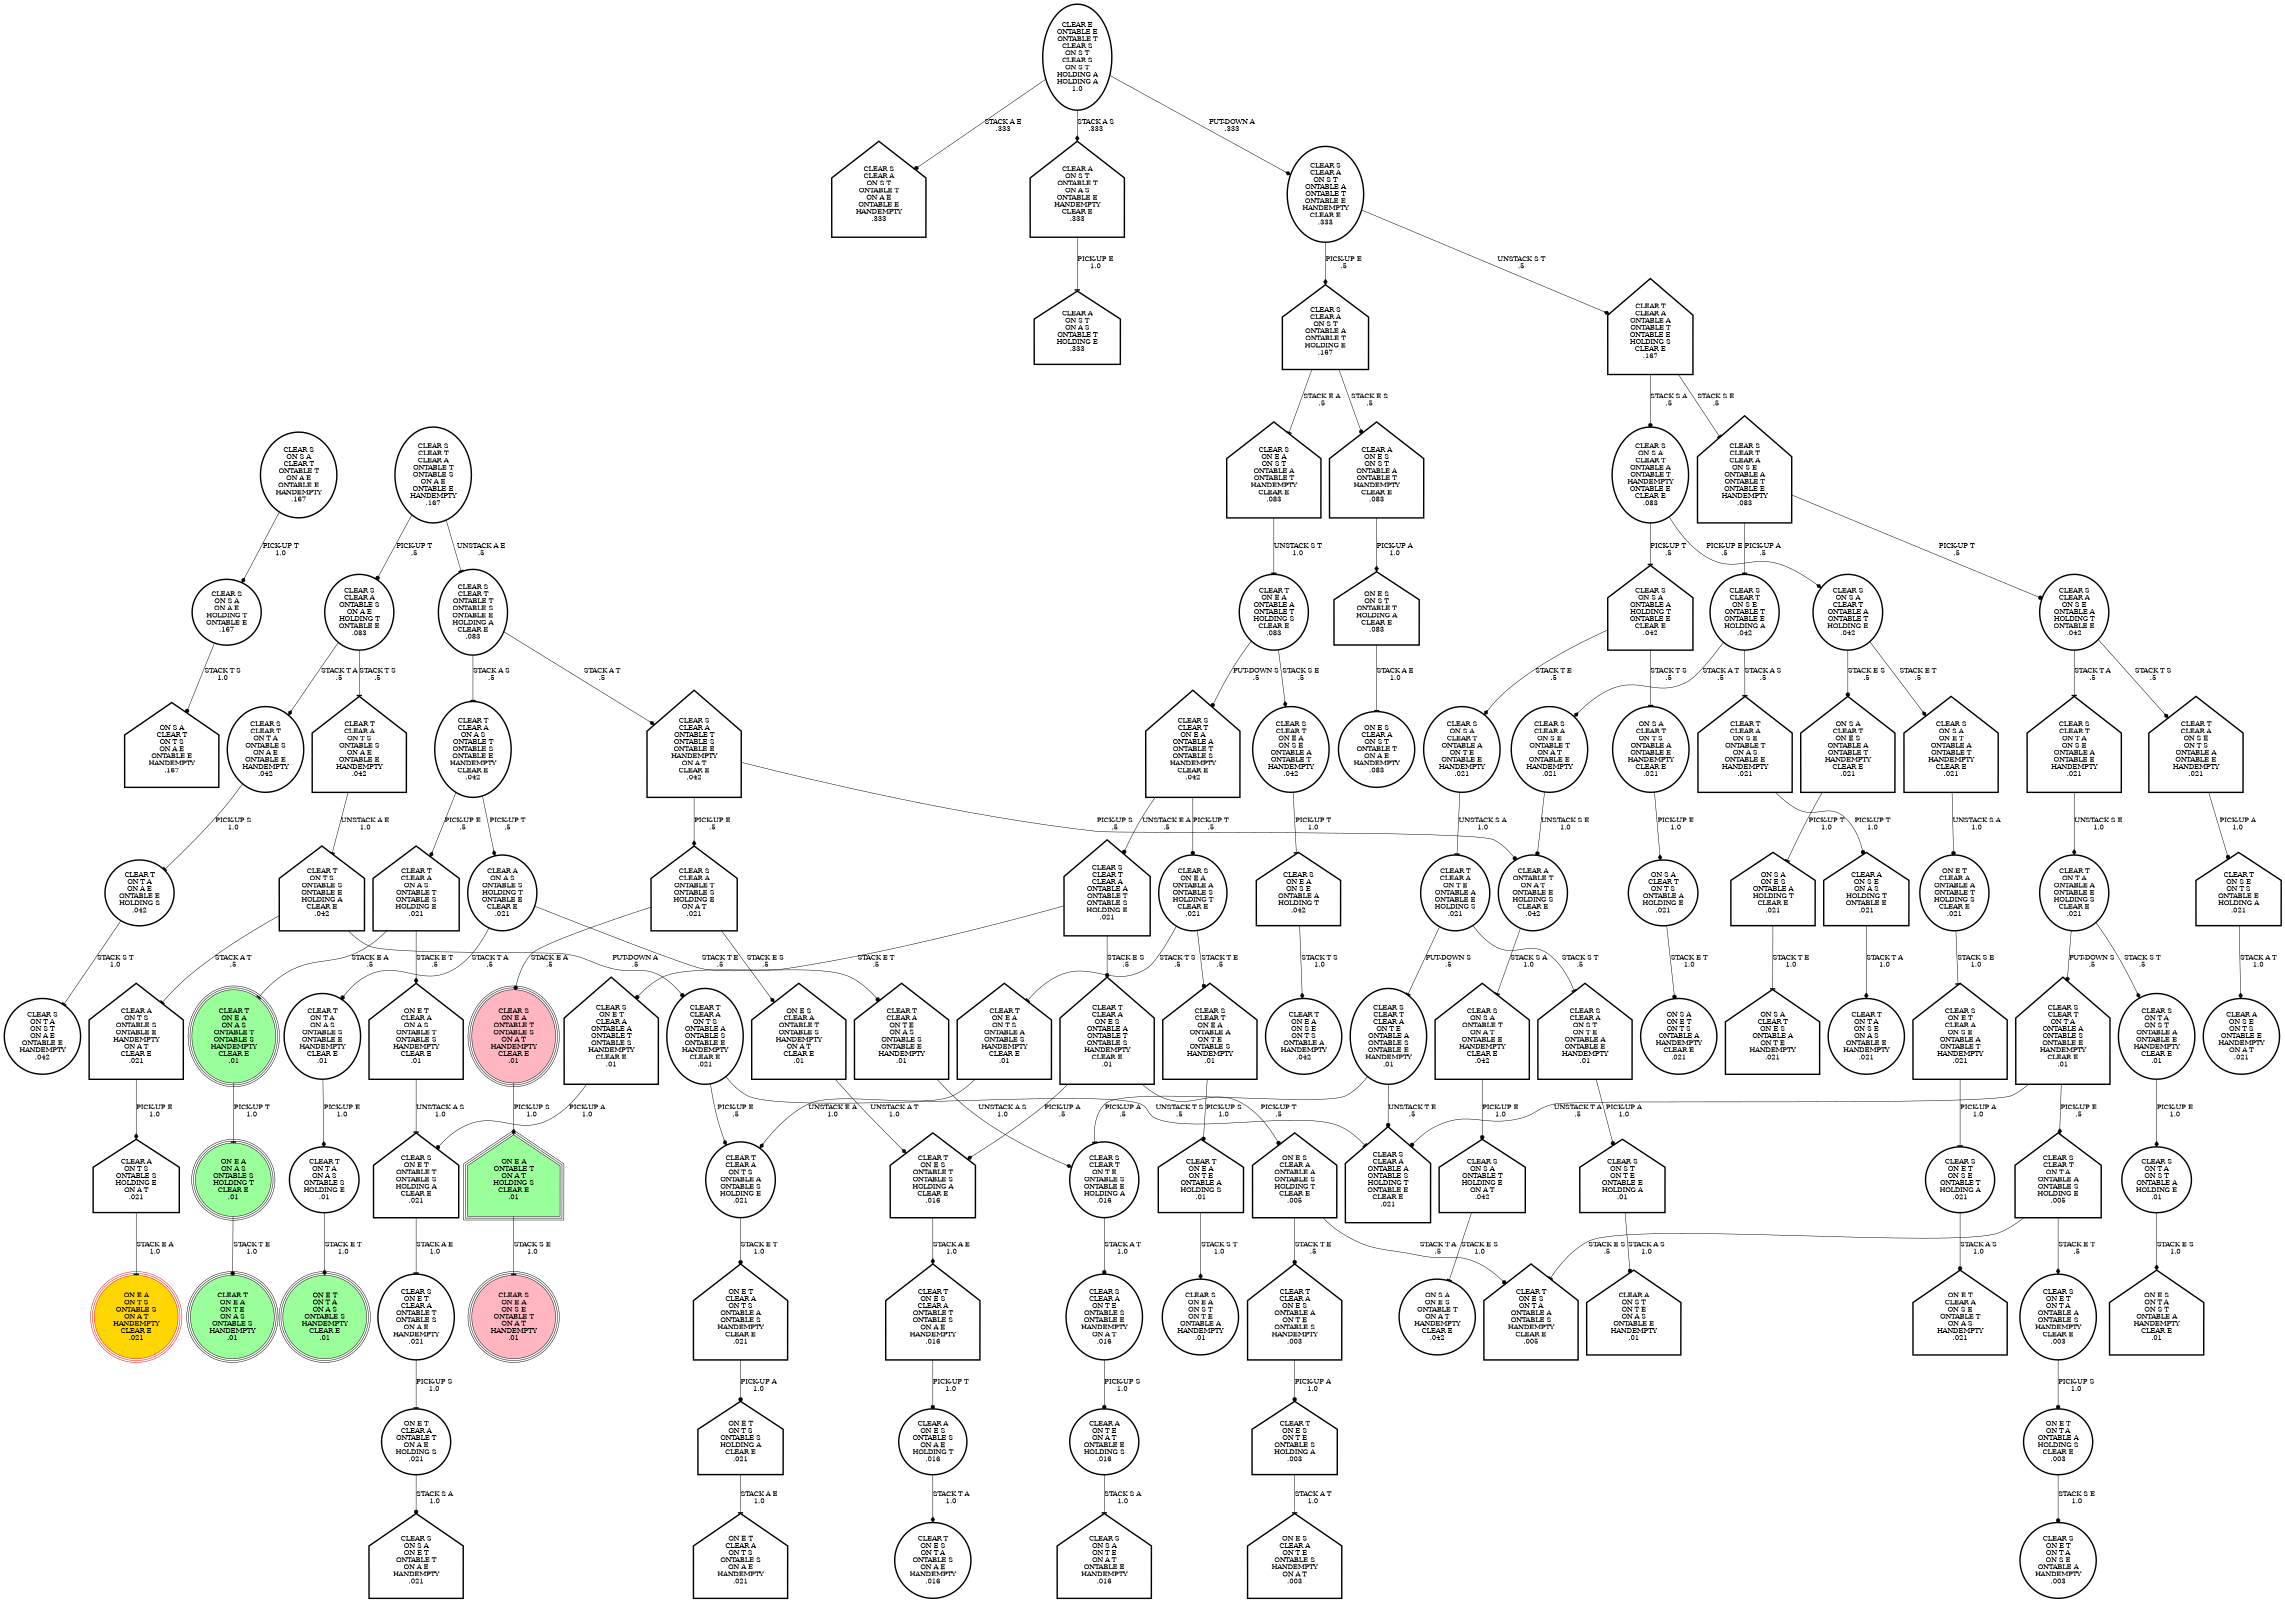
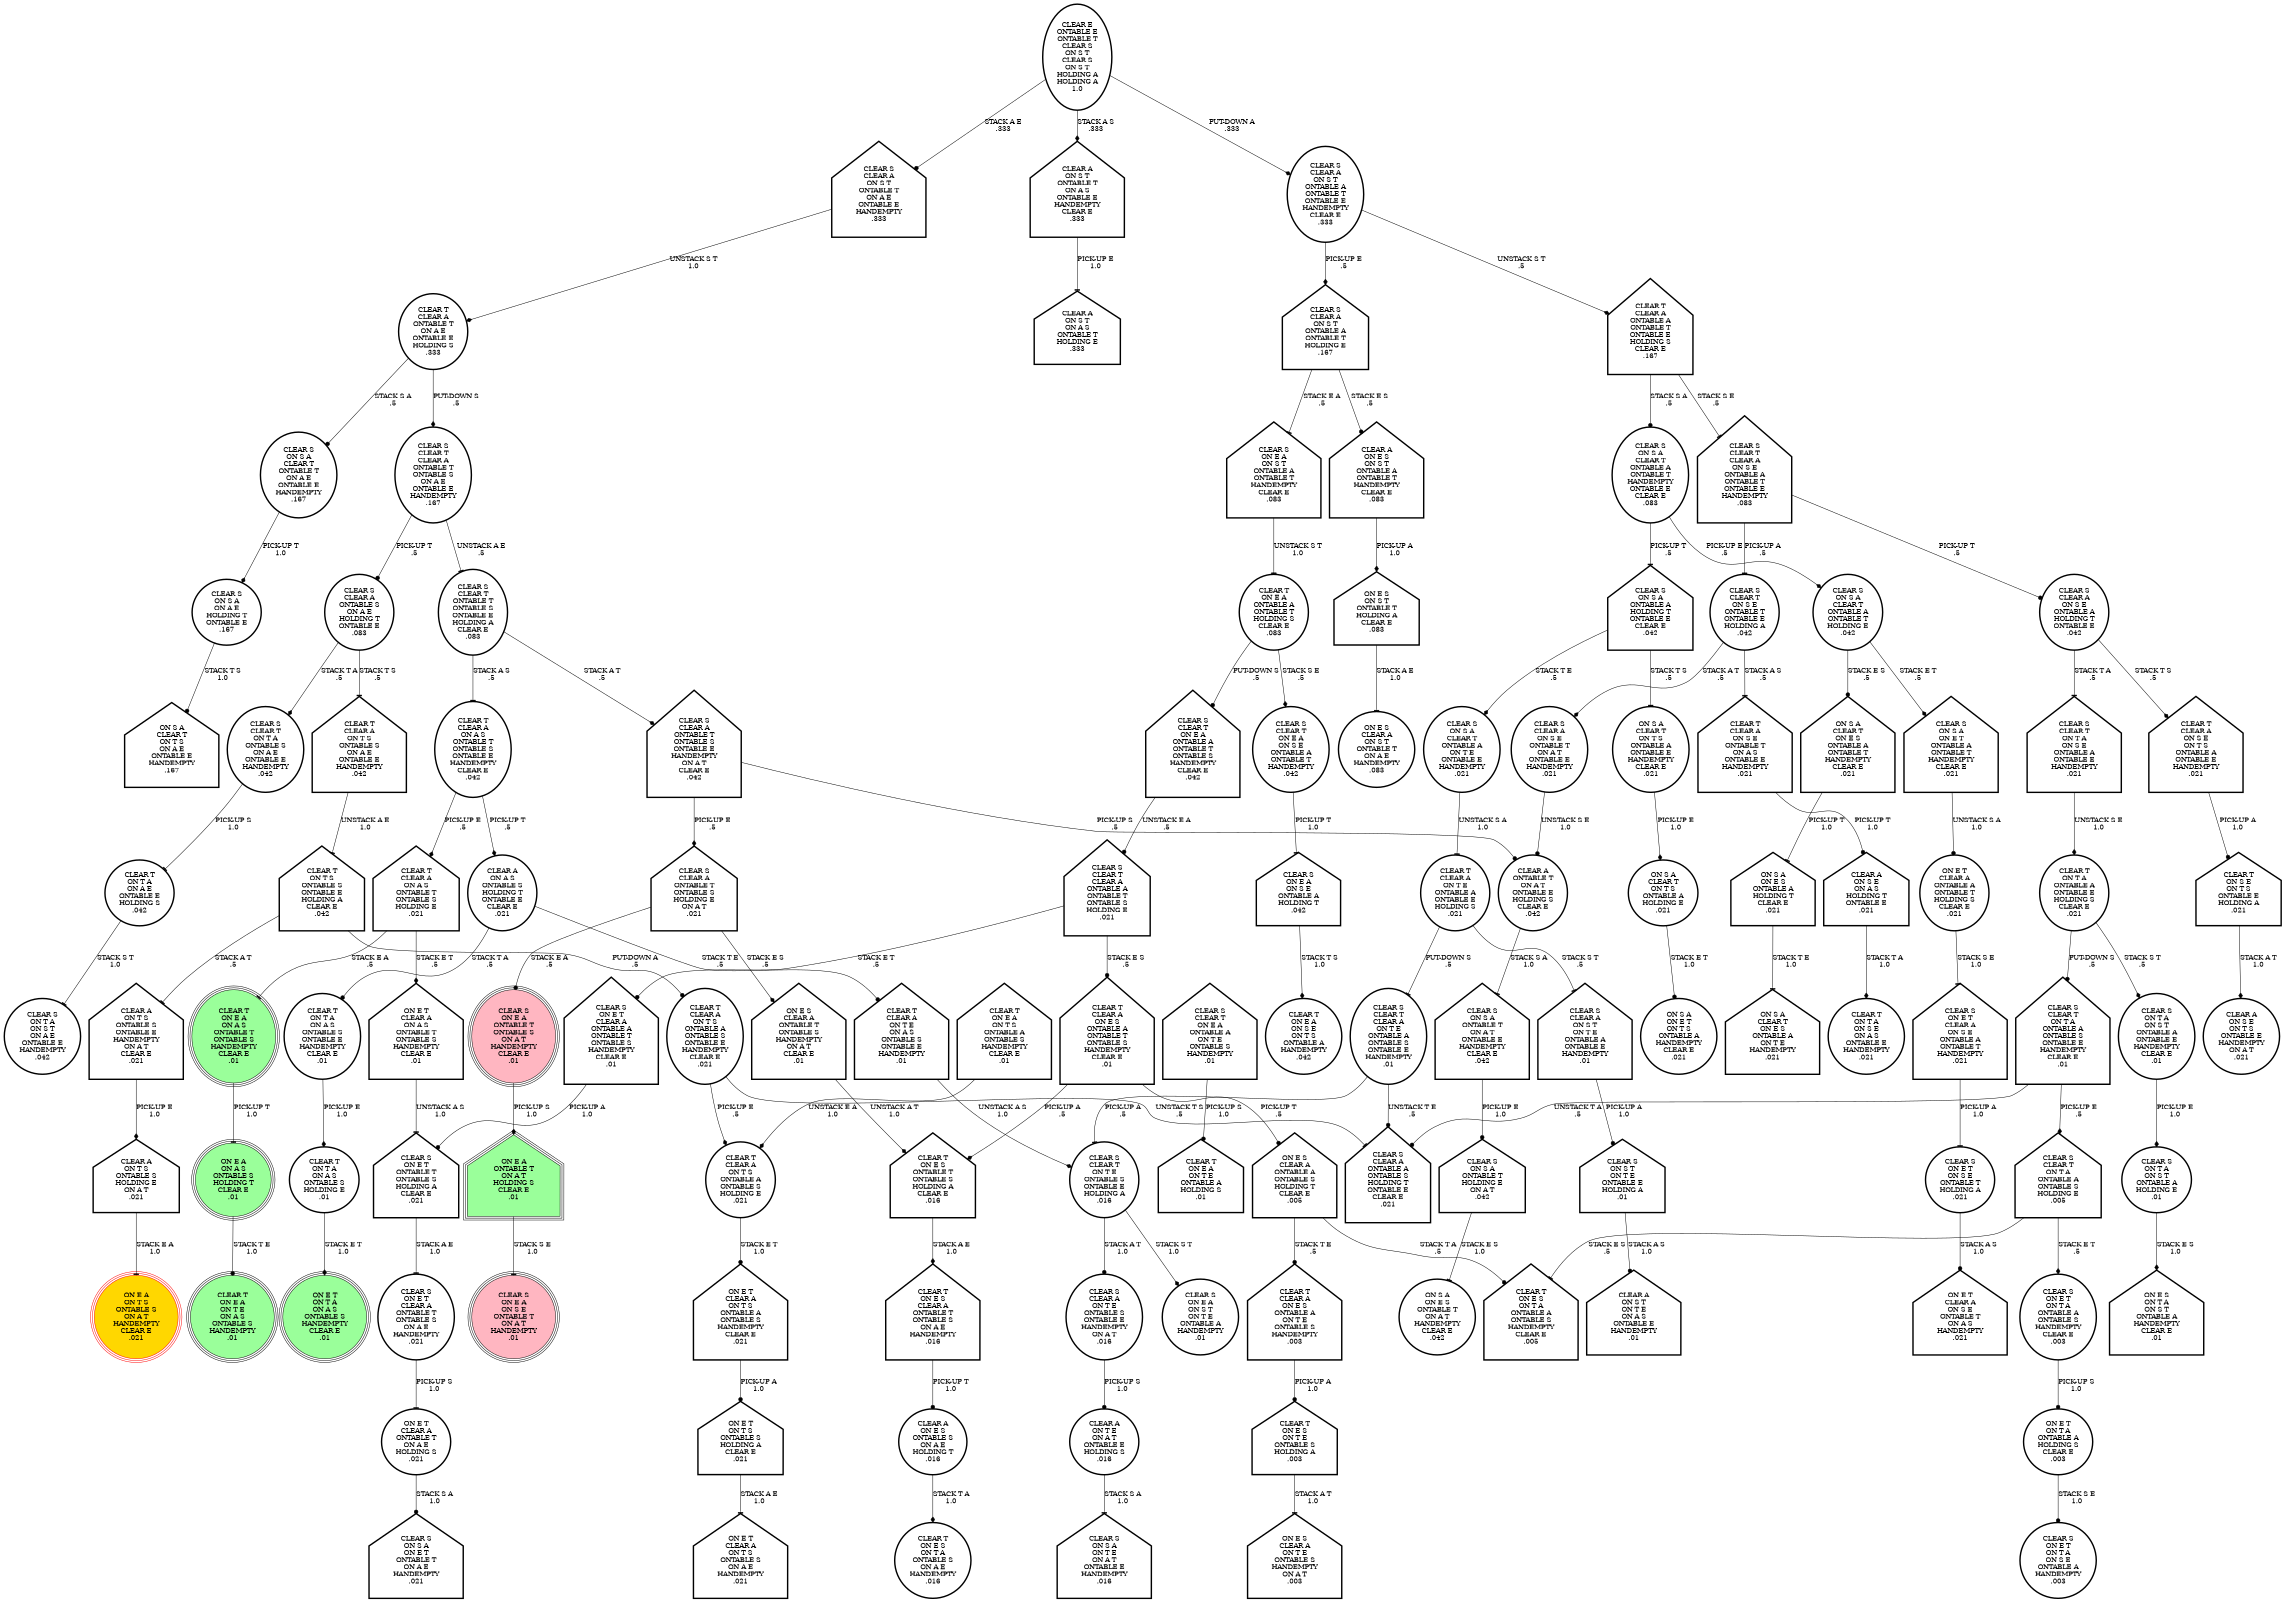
node "CLEAR T CLEAR A ONTABLE T ON A E ONTABLE E HOLDING S .333": added
node "CLEAR S ON E A ONTABLE A ONTABLE S HOLDING T CLEAR E .021": removed
edge "CLEAR T ON E A ON T E ONTABLE A HOLDING S .01" -> "CLEAR S ON E A ON S T ON T E ONTABLE A HANDEMPTY .01": now "CLEAR S CLEAR T ON T E ONTABLE S ONTABLE E HOLDING A .016" -> "CLEAR S ON E A ON S T ON T E ONTABLE A HANDEMPTY .01"
